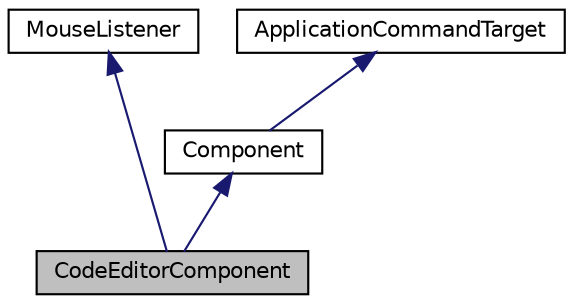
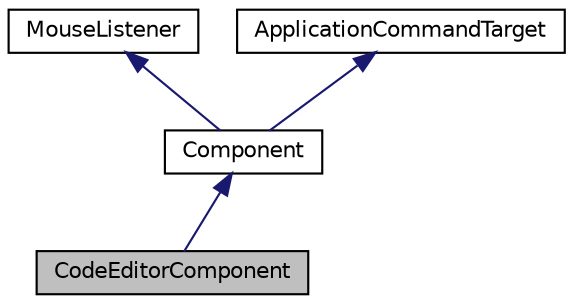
edge "CodeEditorComponent" -> "MouseListener": now "Component" -> "MouseListener"
